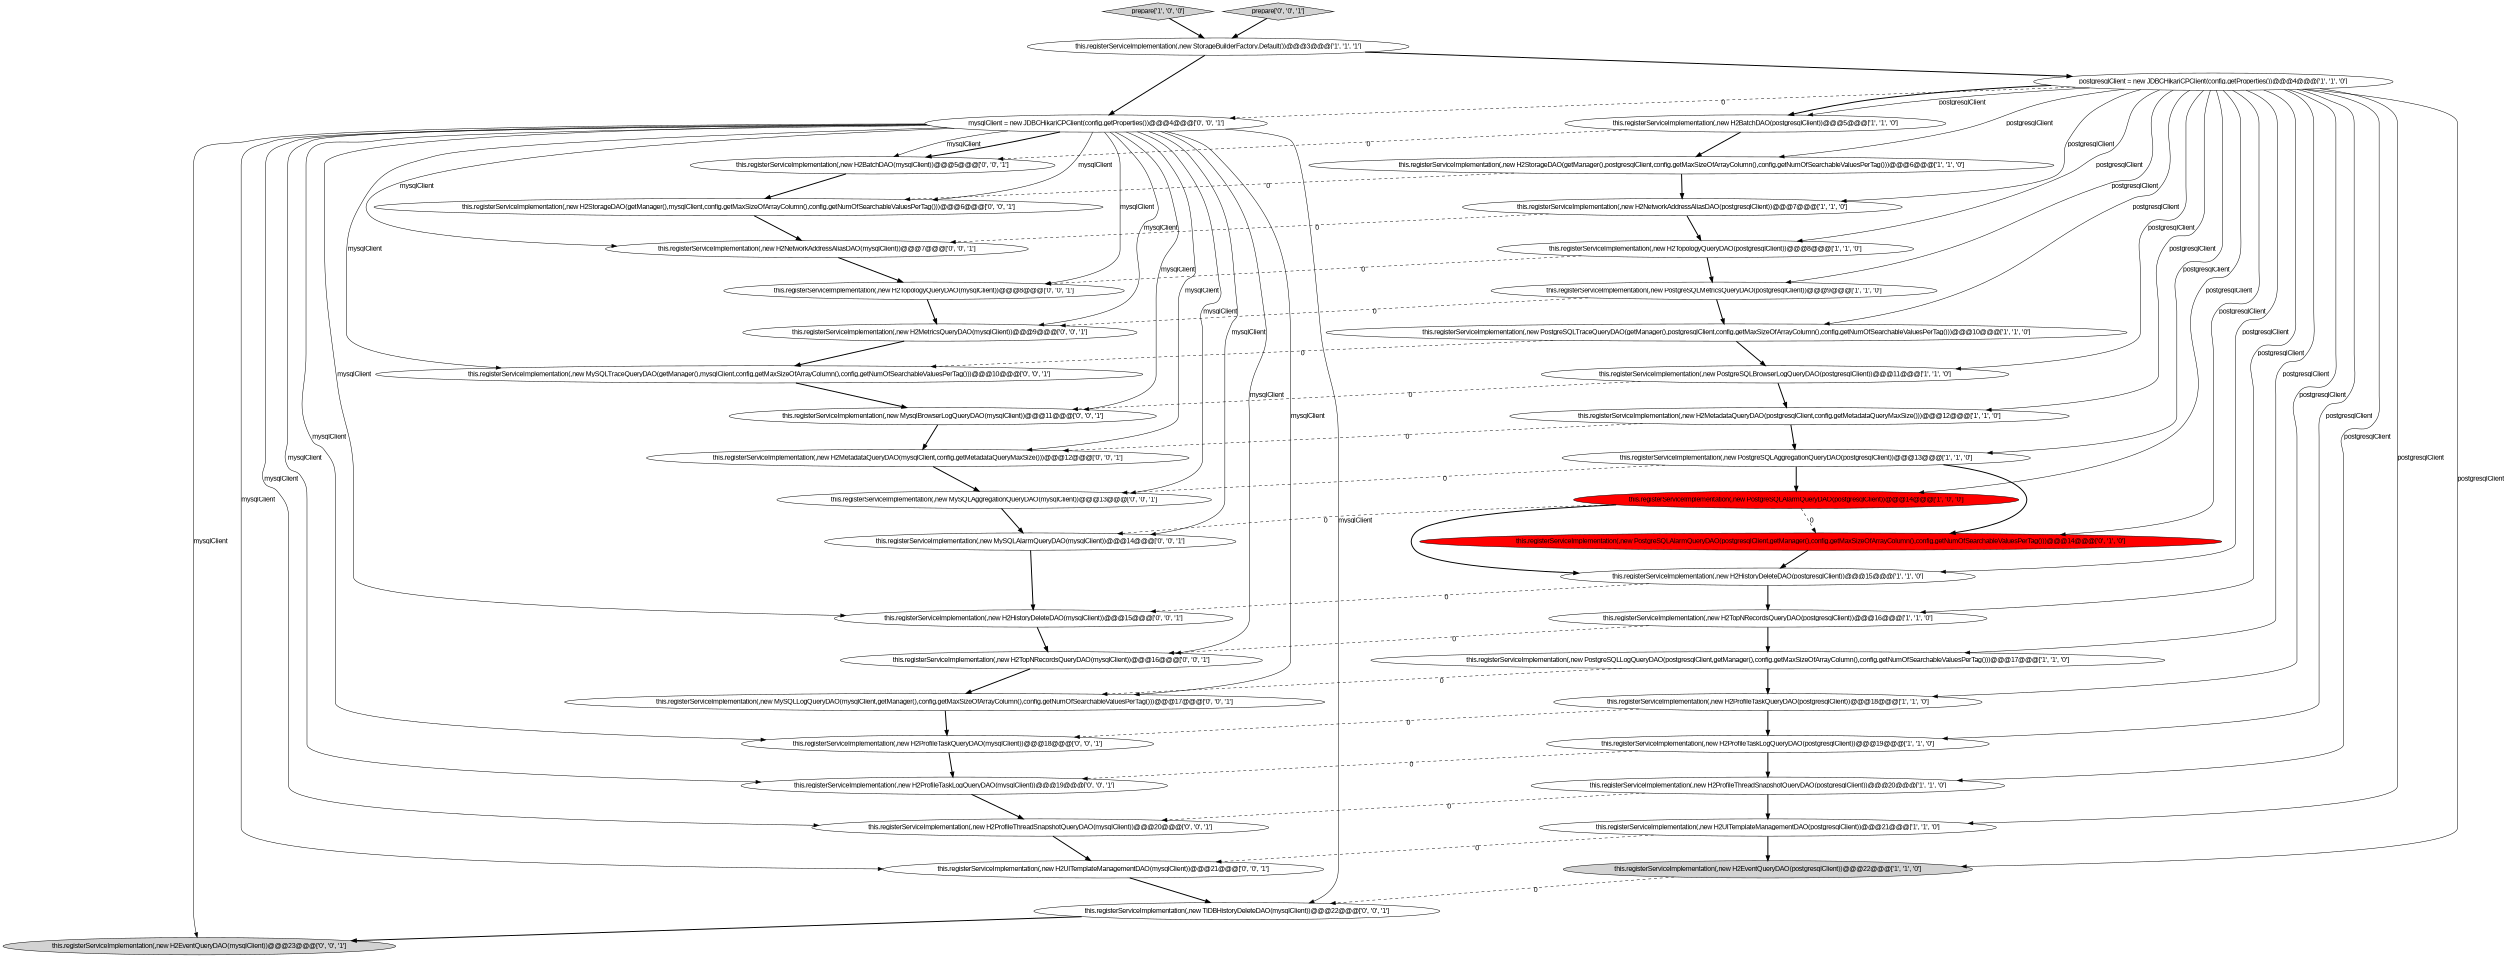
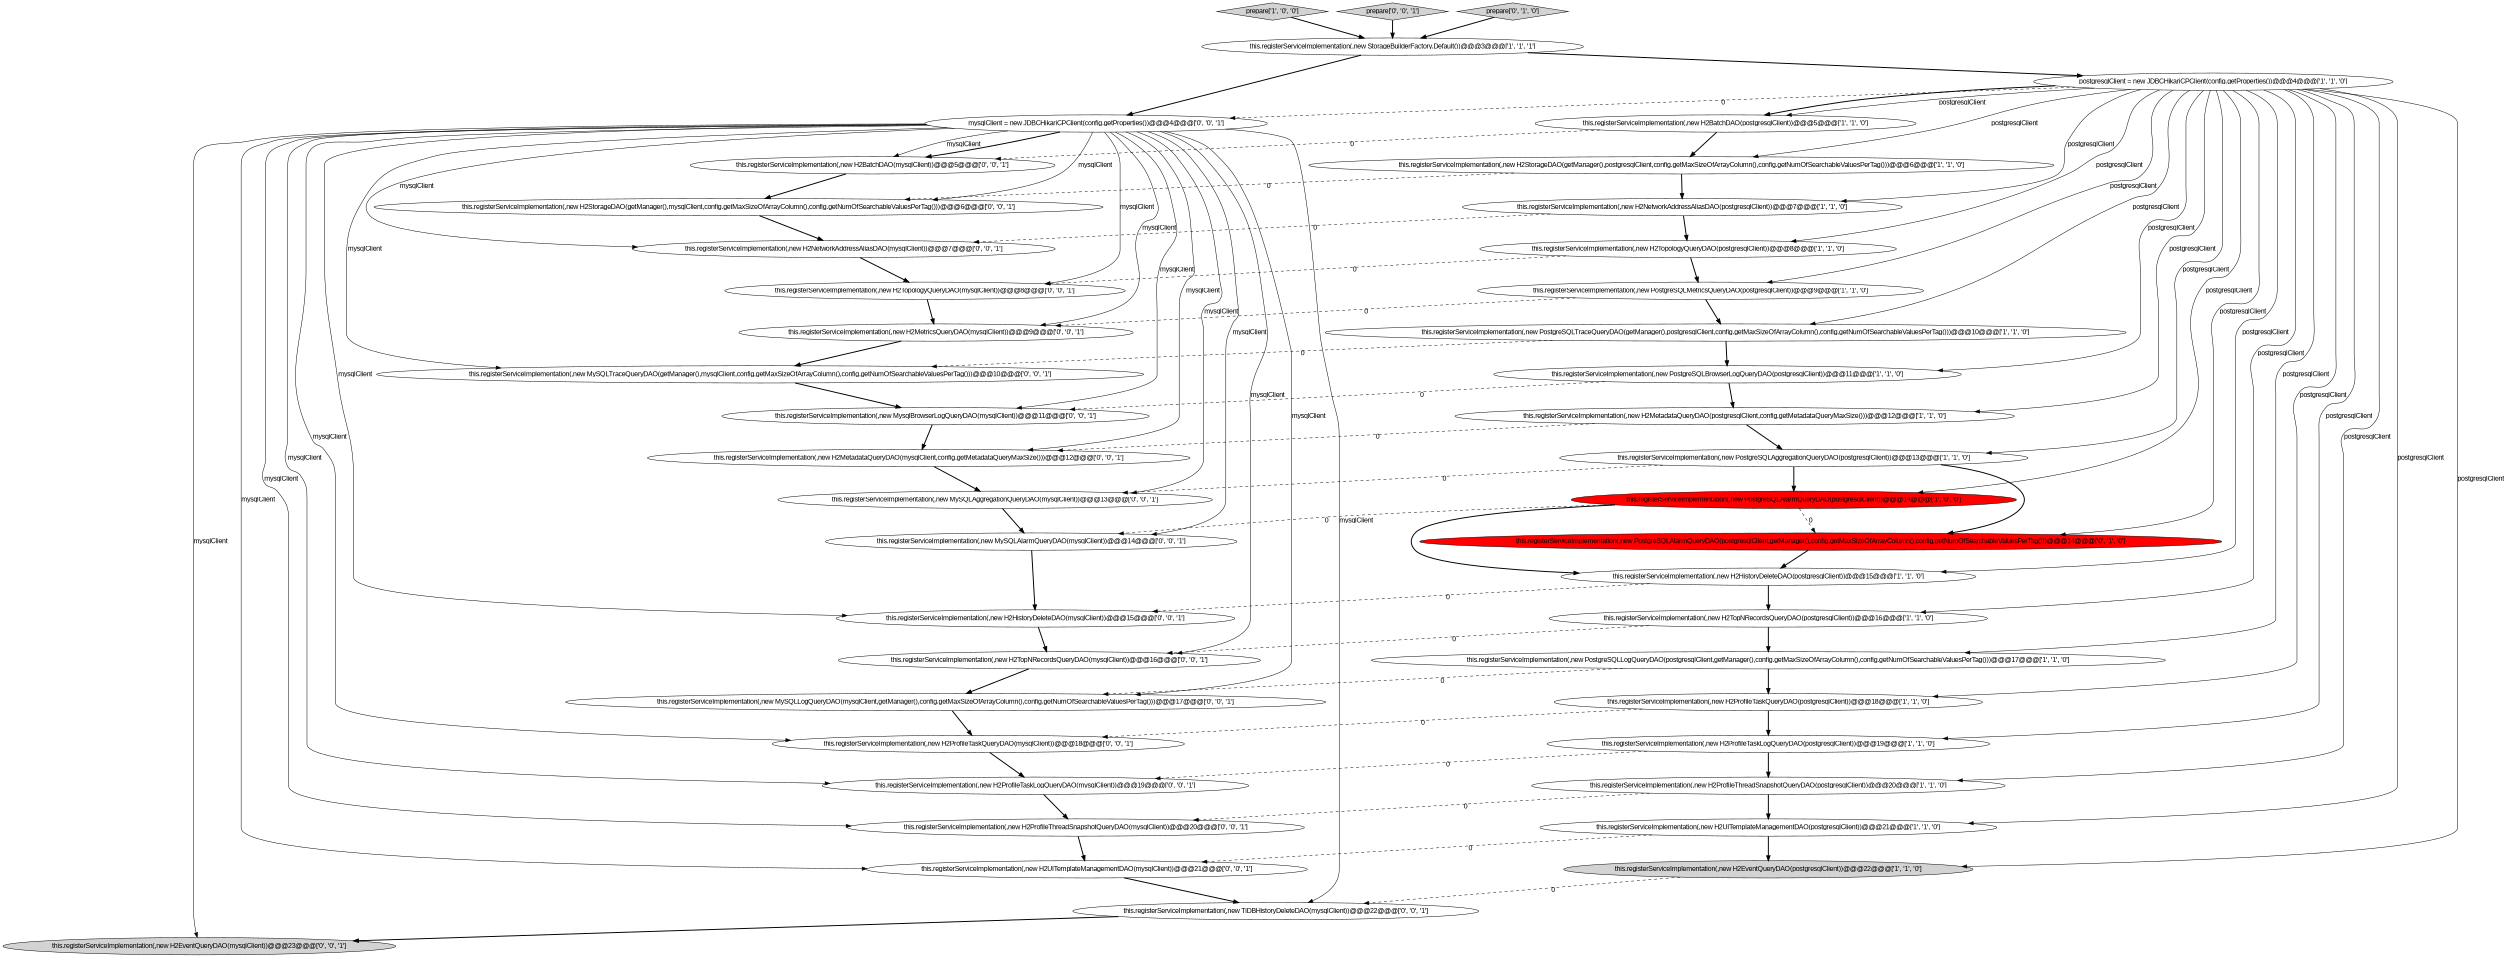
node "prepare['0', '1', '0']": added
